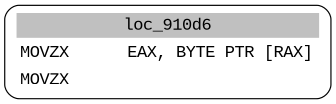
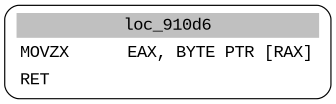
node "loc_910d6": text "MOVZX" -> "RET"
